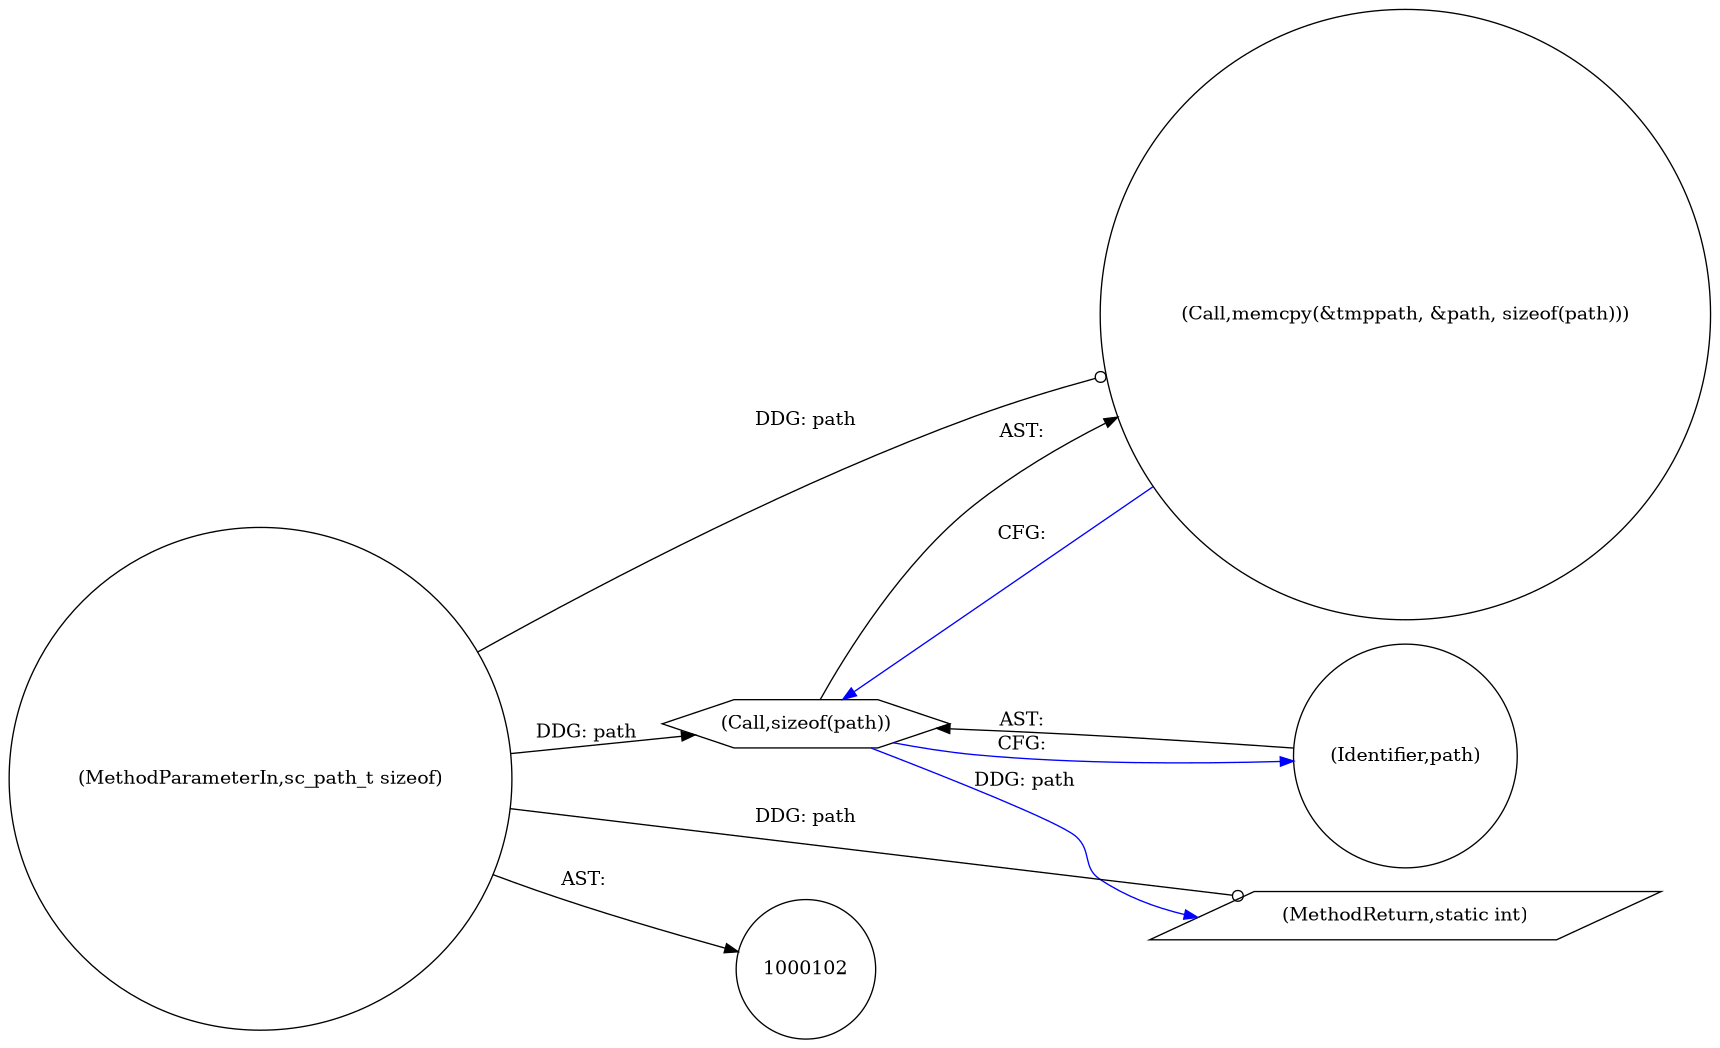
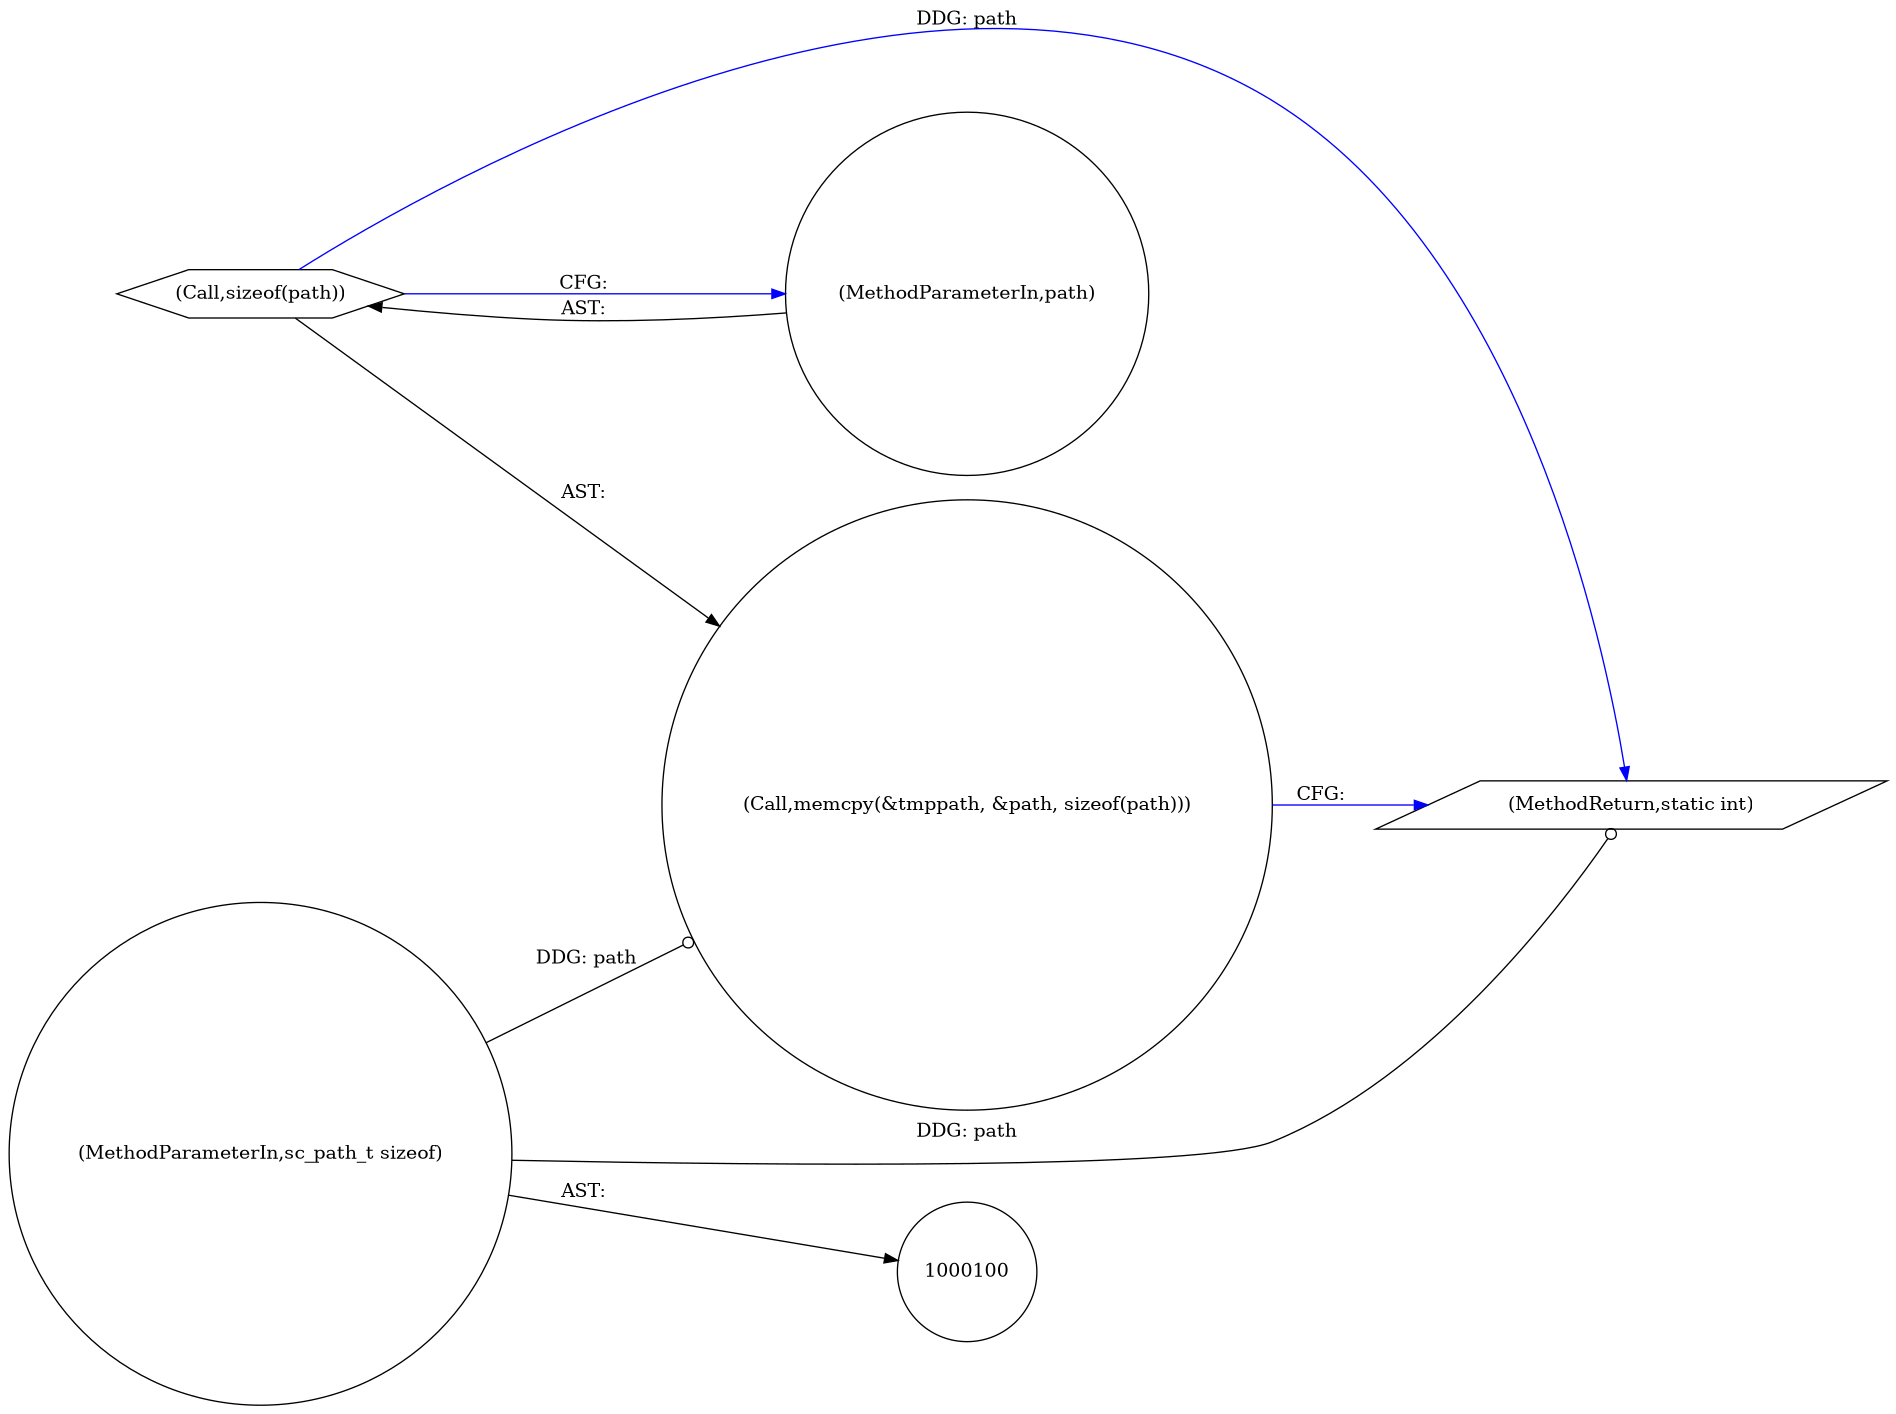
edge "(Call,memcpy(&tmppath, &path, sizeof(path)))" -> "(Call,sizeof(path))": now "(Call,memcpy(&tmppath, &path, sizeof(path)))" -> "(MethodReturn,static int)"
edge "(MethodParameterIn,sc_path_t sizeof)" -> "(Call,sizeof(path))": removed, label "DDG: path"
node "(Identifier,path)": label "(Identifier,path)" -> "(MethodParameterIn,path)"
node "1000102": label "1000102" -> "1000100"
